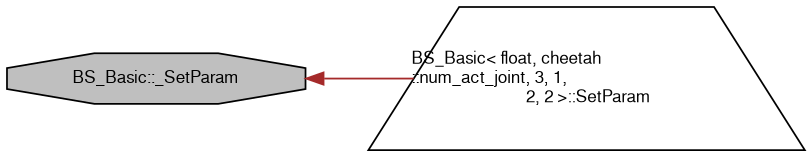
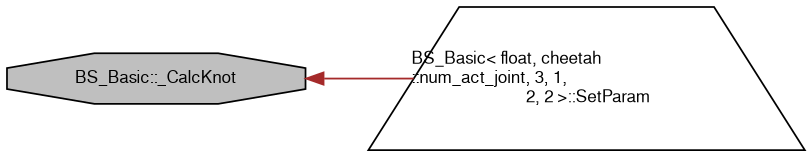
node "BS_Basic::_SetParam": label "BS_Basic::_SetParam" -> "BS_Basic::_CalcKnot"
